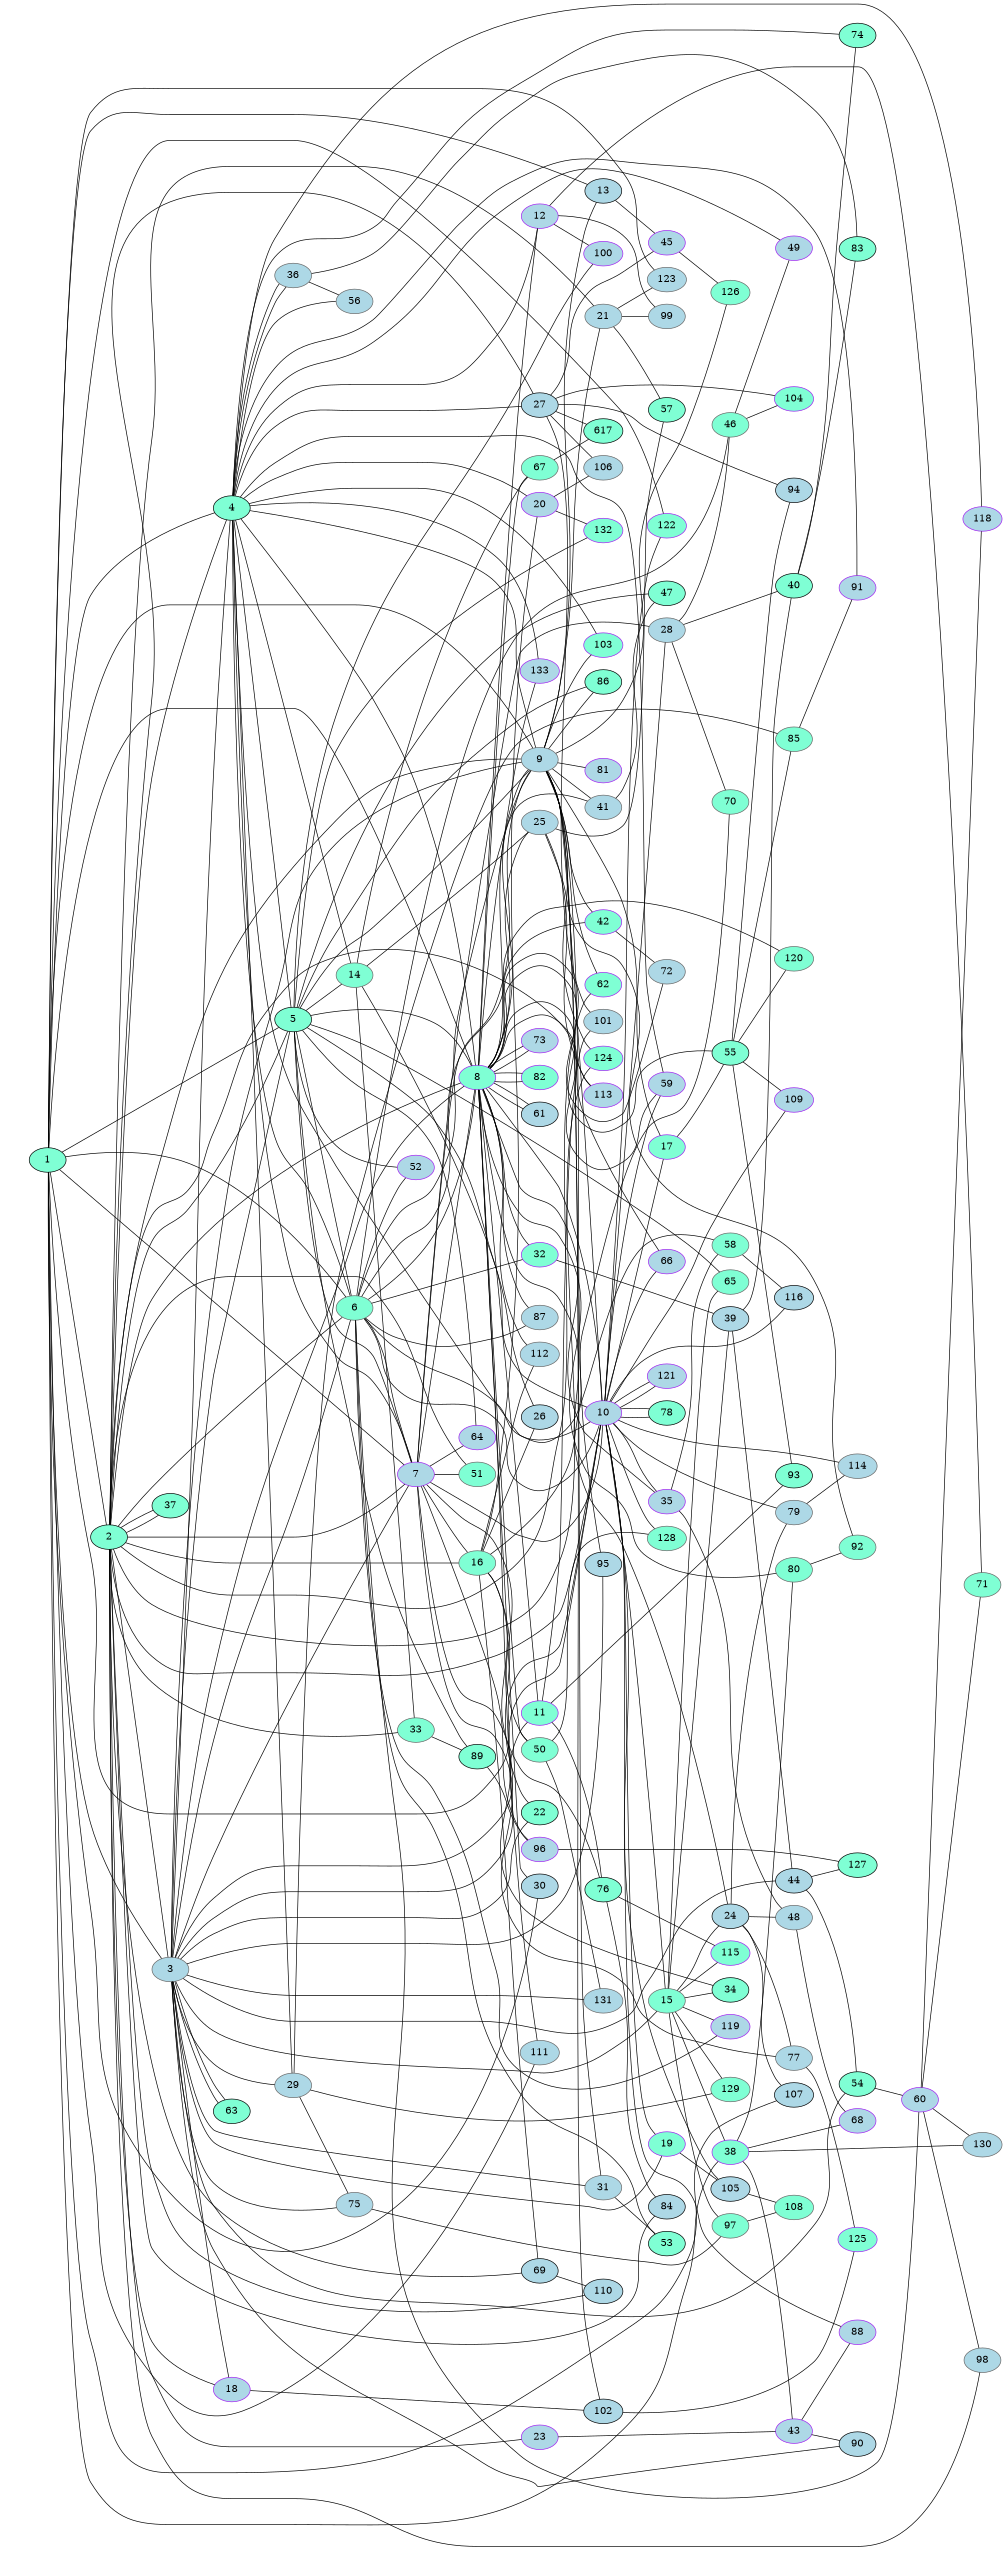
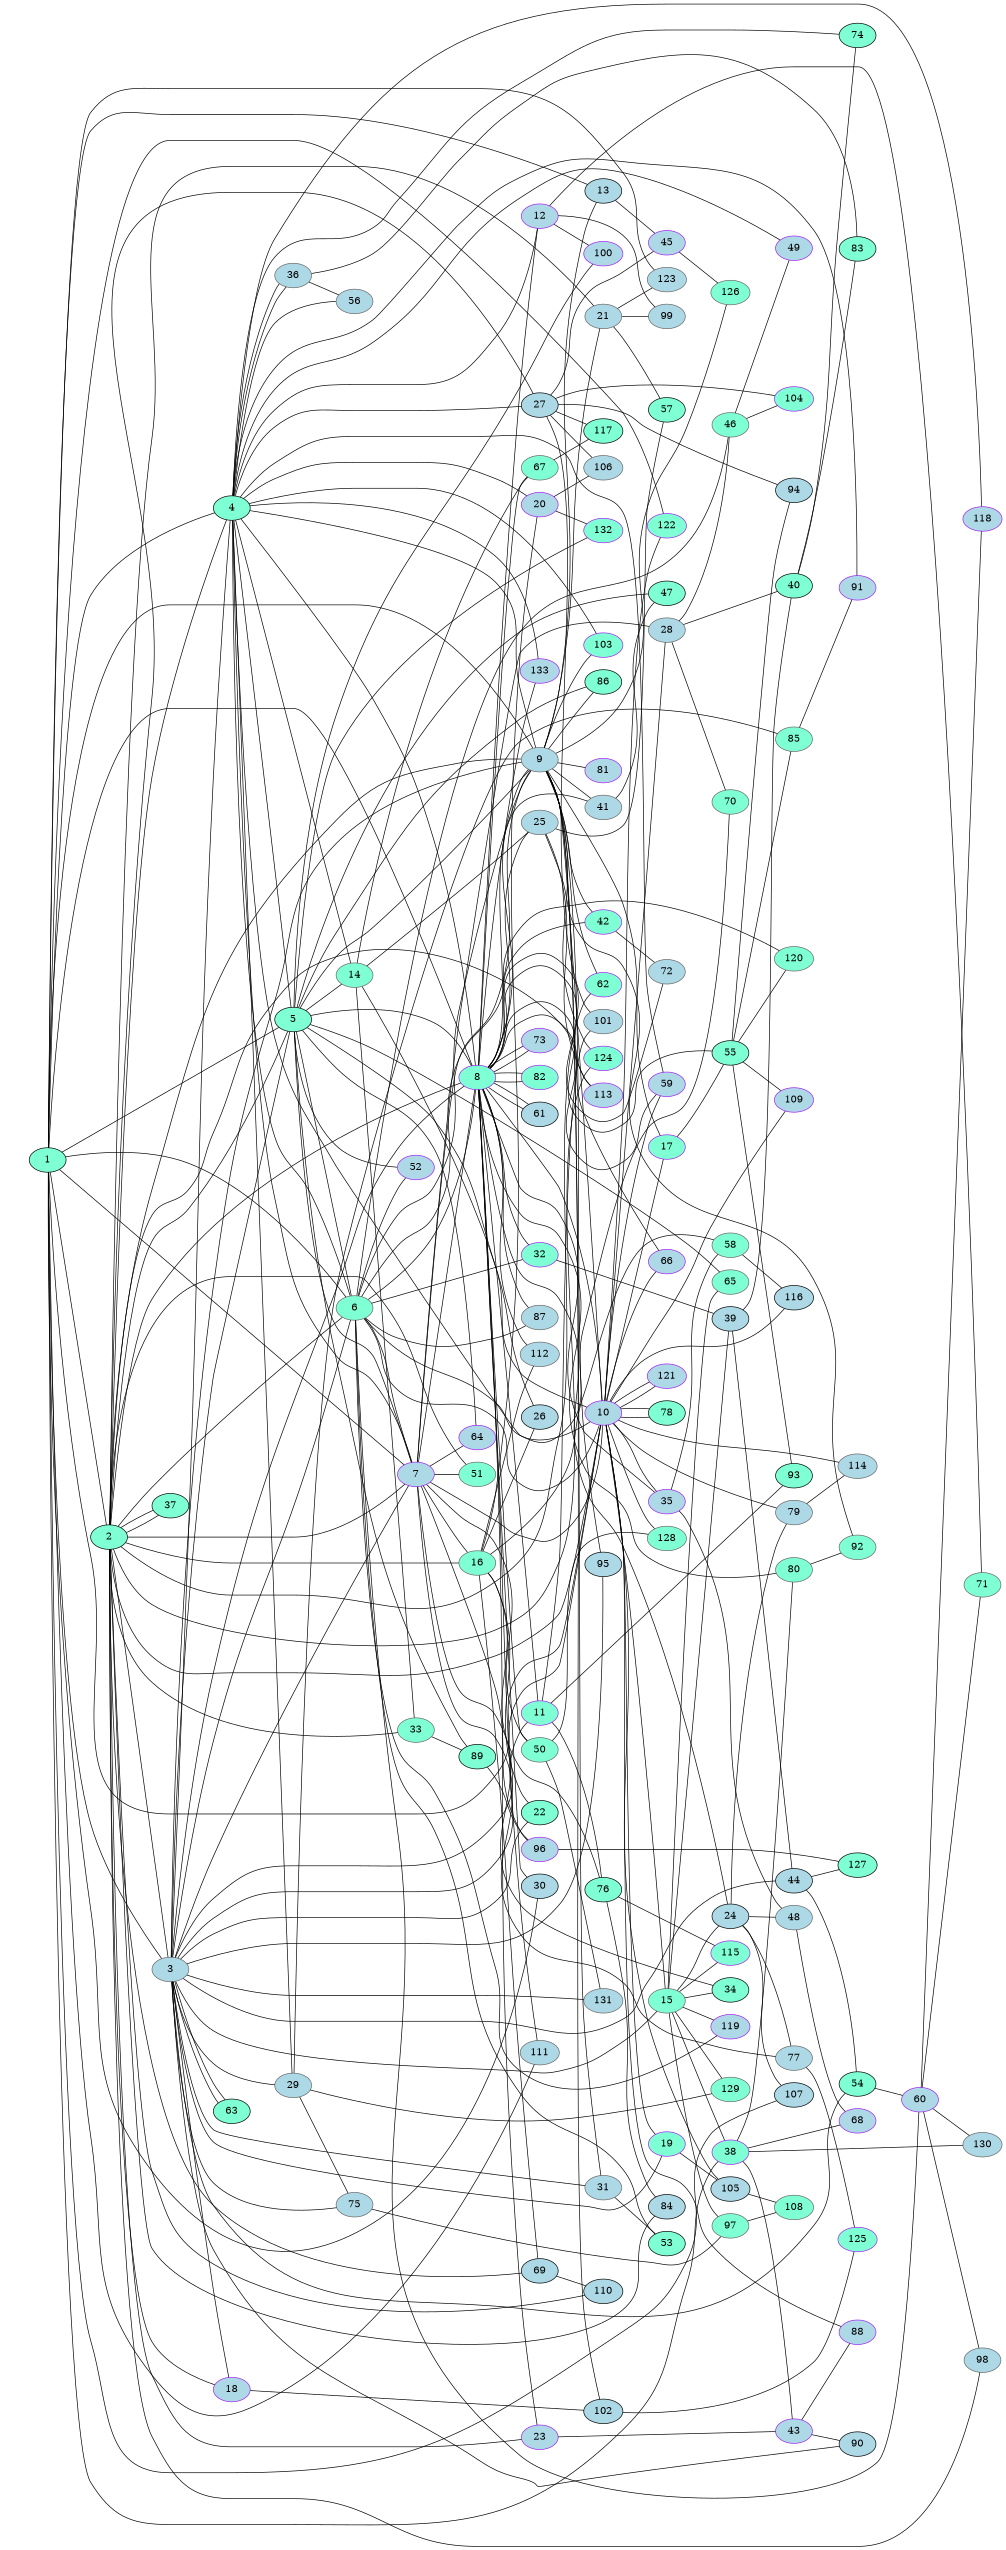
node "617": label "617" -> "117"
edge "8" -- "23": added
